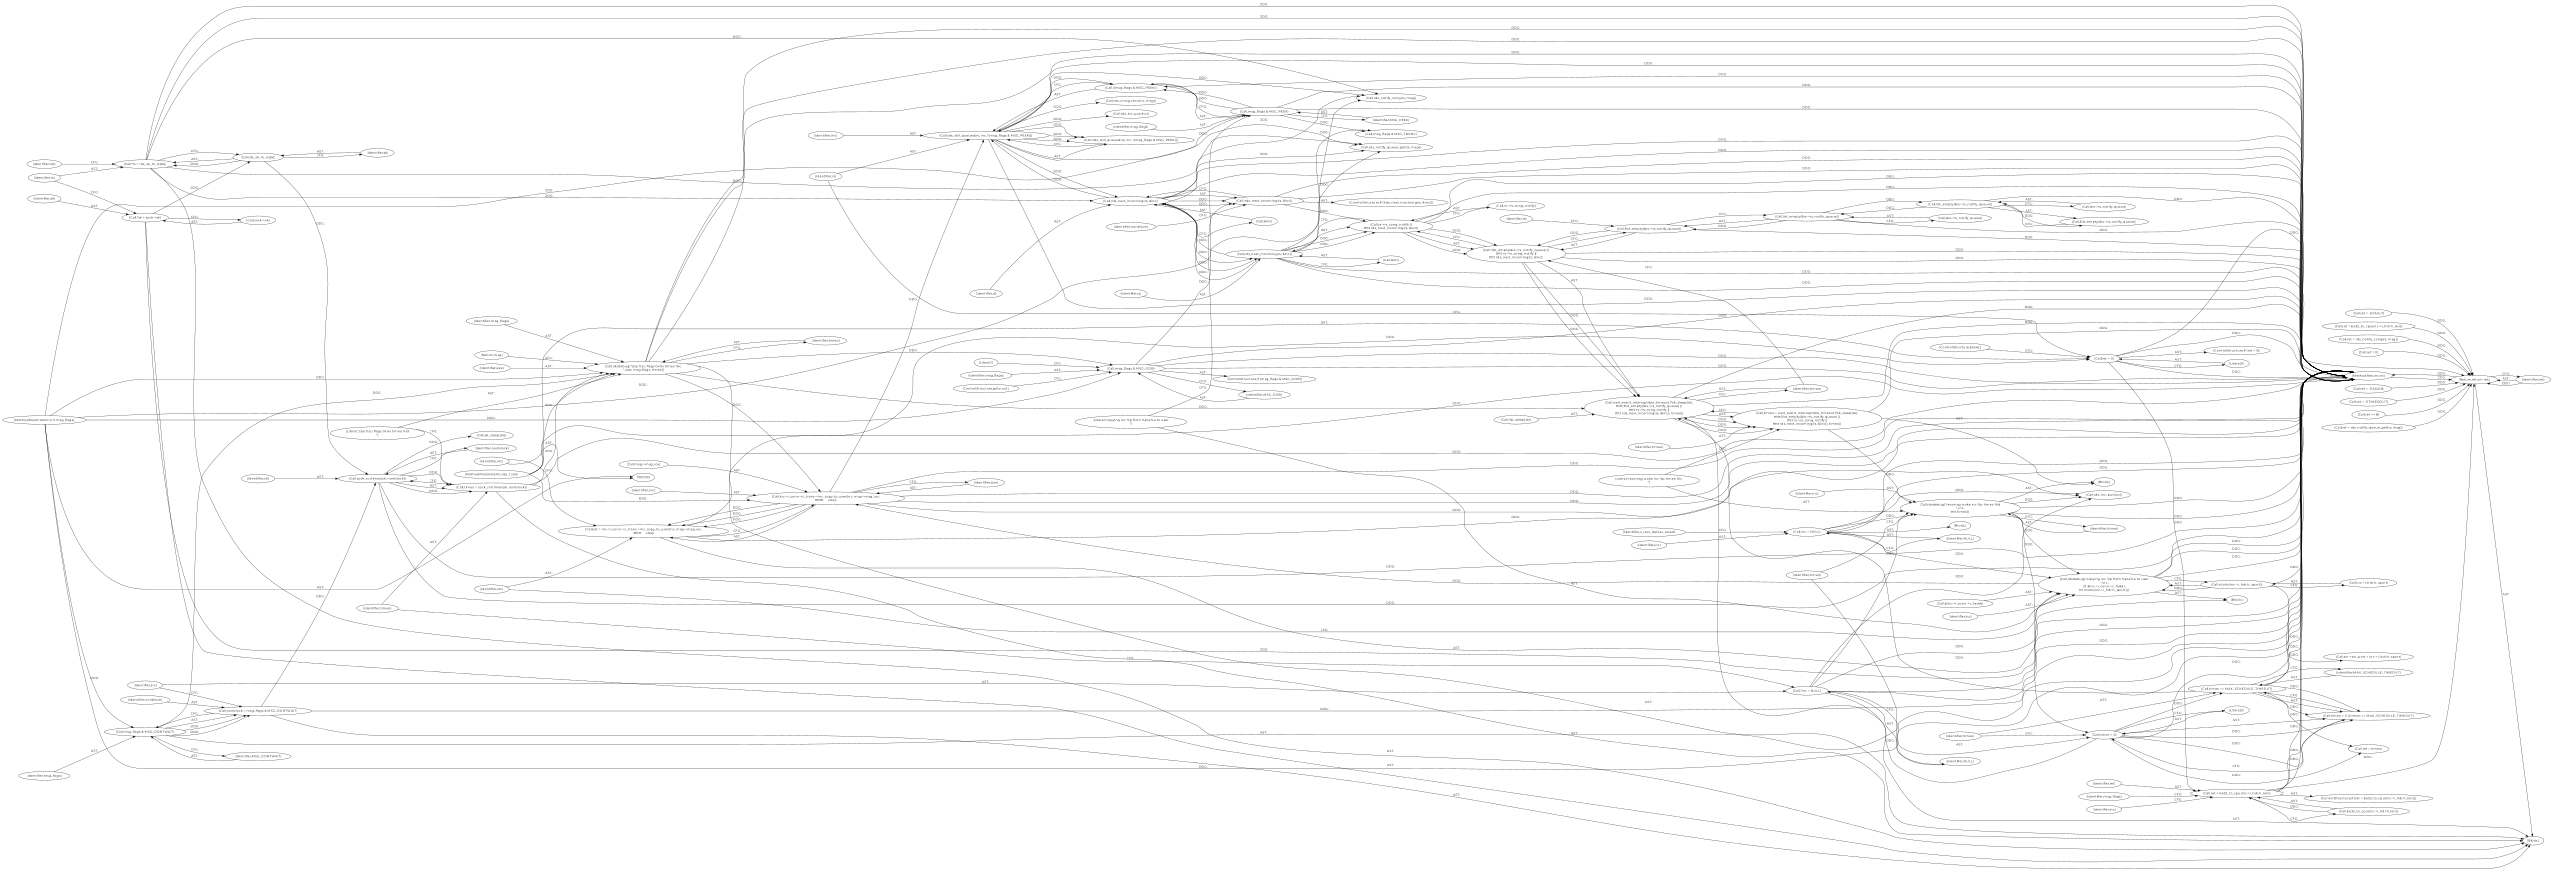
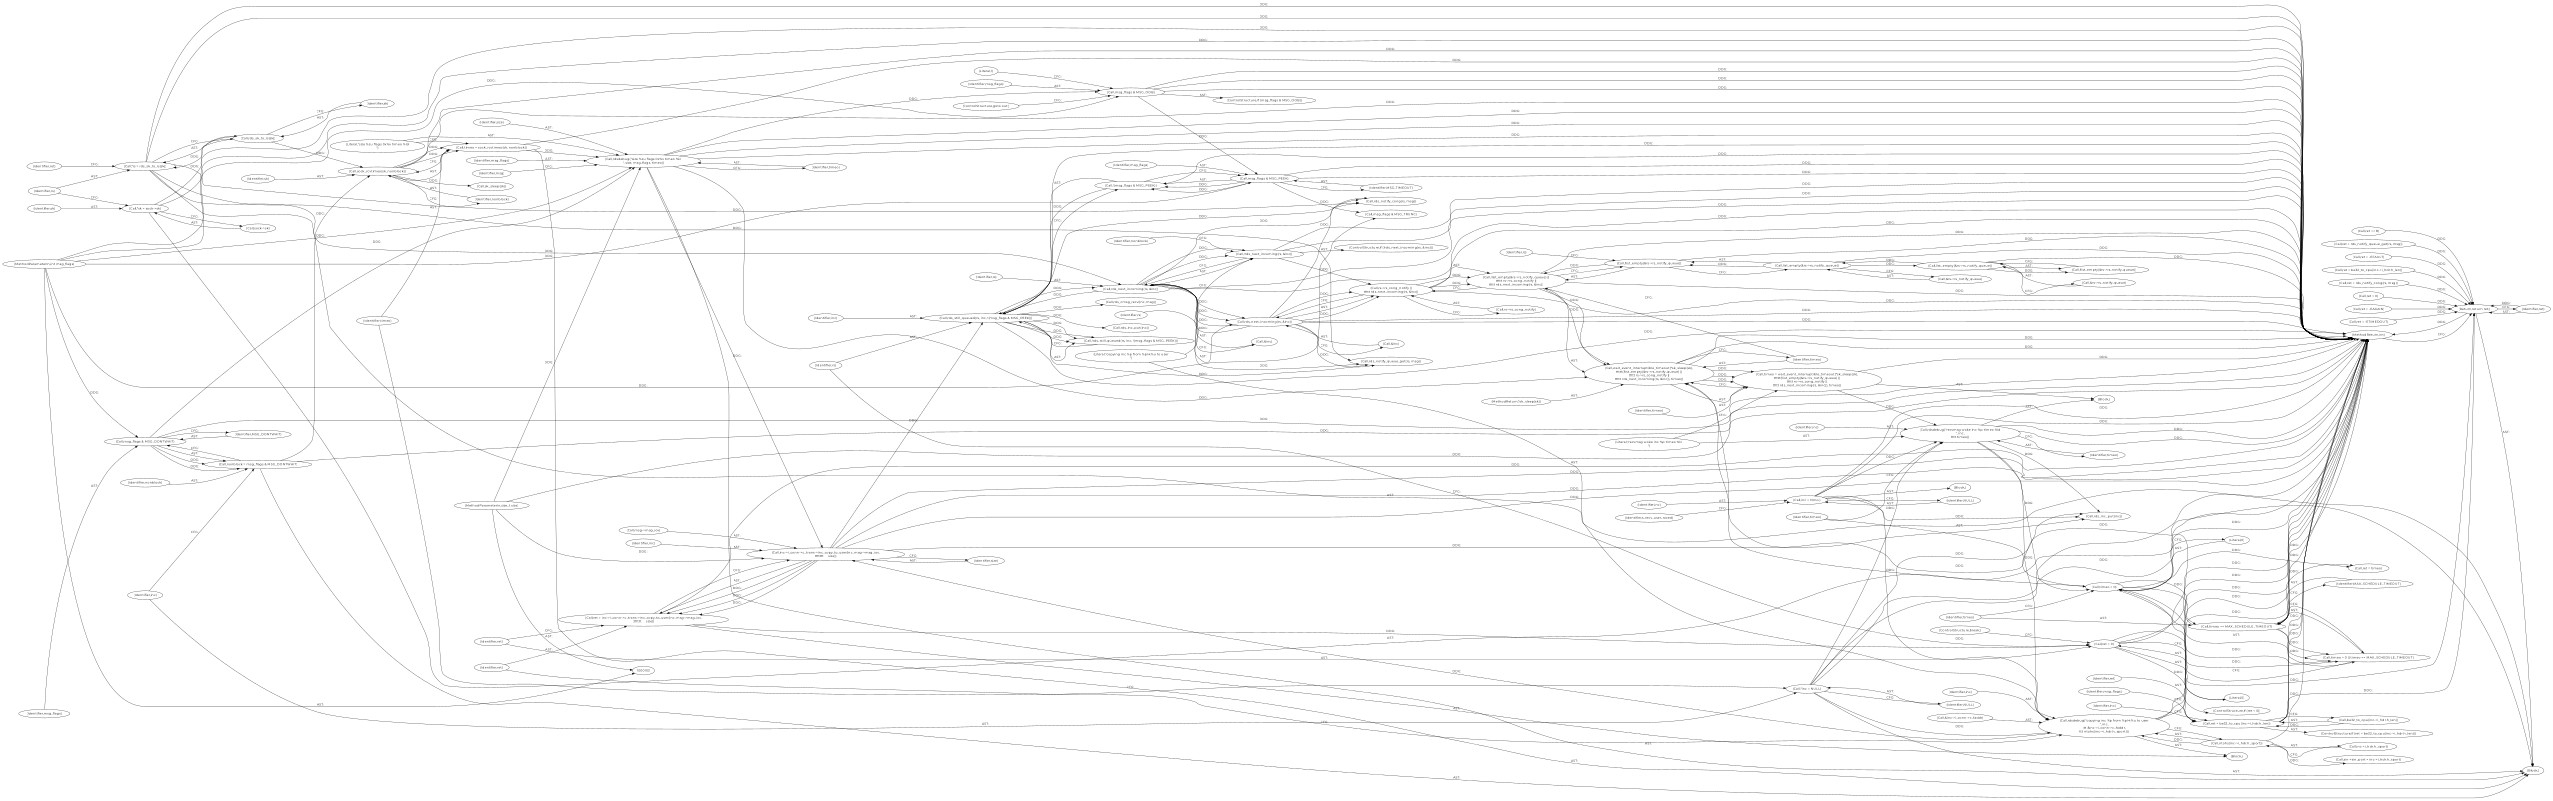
node "(Identifier,MSG_PEEK)": label "(Identifier,MSG_PEEK)" -> "(Identifier,MSG_TIMEOUT)"
node "(Return,msg)": label "(Return,msg)" -> "(Identifier,msg)"
node "(Identifier,MSG_OOB)": removed
node "(Call,*sk_sleep(sk))": label "(Call,*sk_sleep(sk))" -> "(MethodReturn,*sk_sleep(sk))"
node "(Identifier,s_recv_deliver_raced)": label "(Identifier,s_recv_deliver_raced)" -> "(Identifier,s_recv_user_raced)"
edge "(Call,msg_flags & MSG_DONTWAIT)" -> "(MethodReturn,int)": label "AST: " -> "DDG: "
